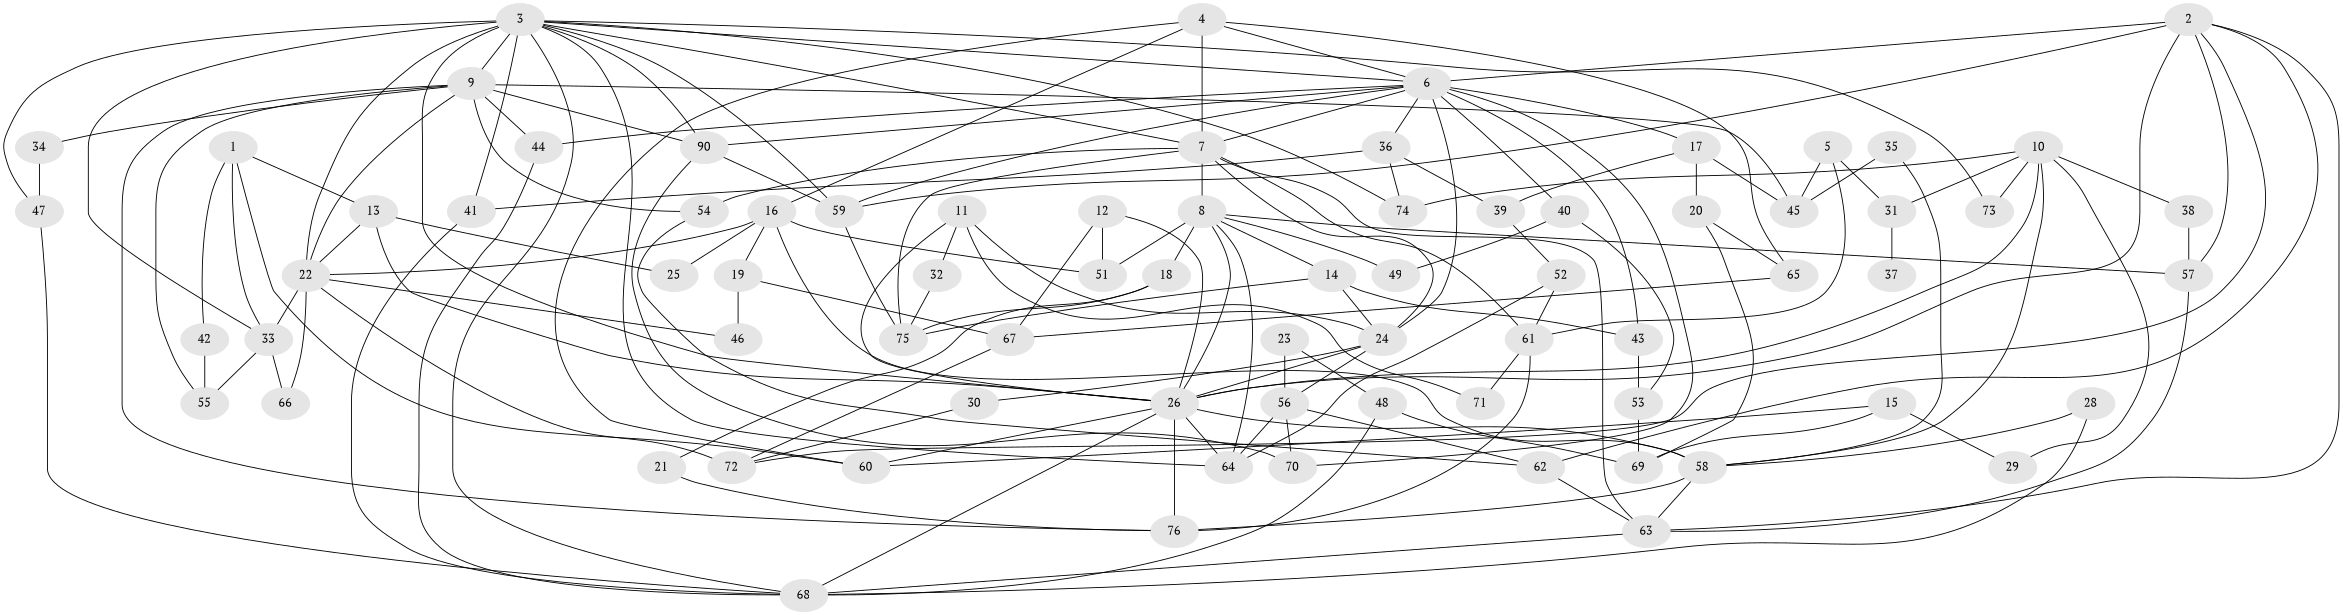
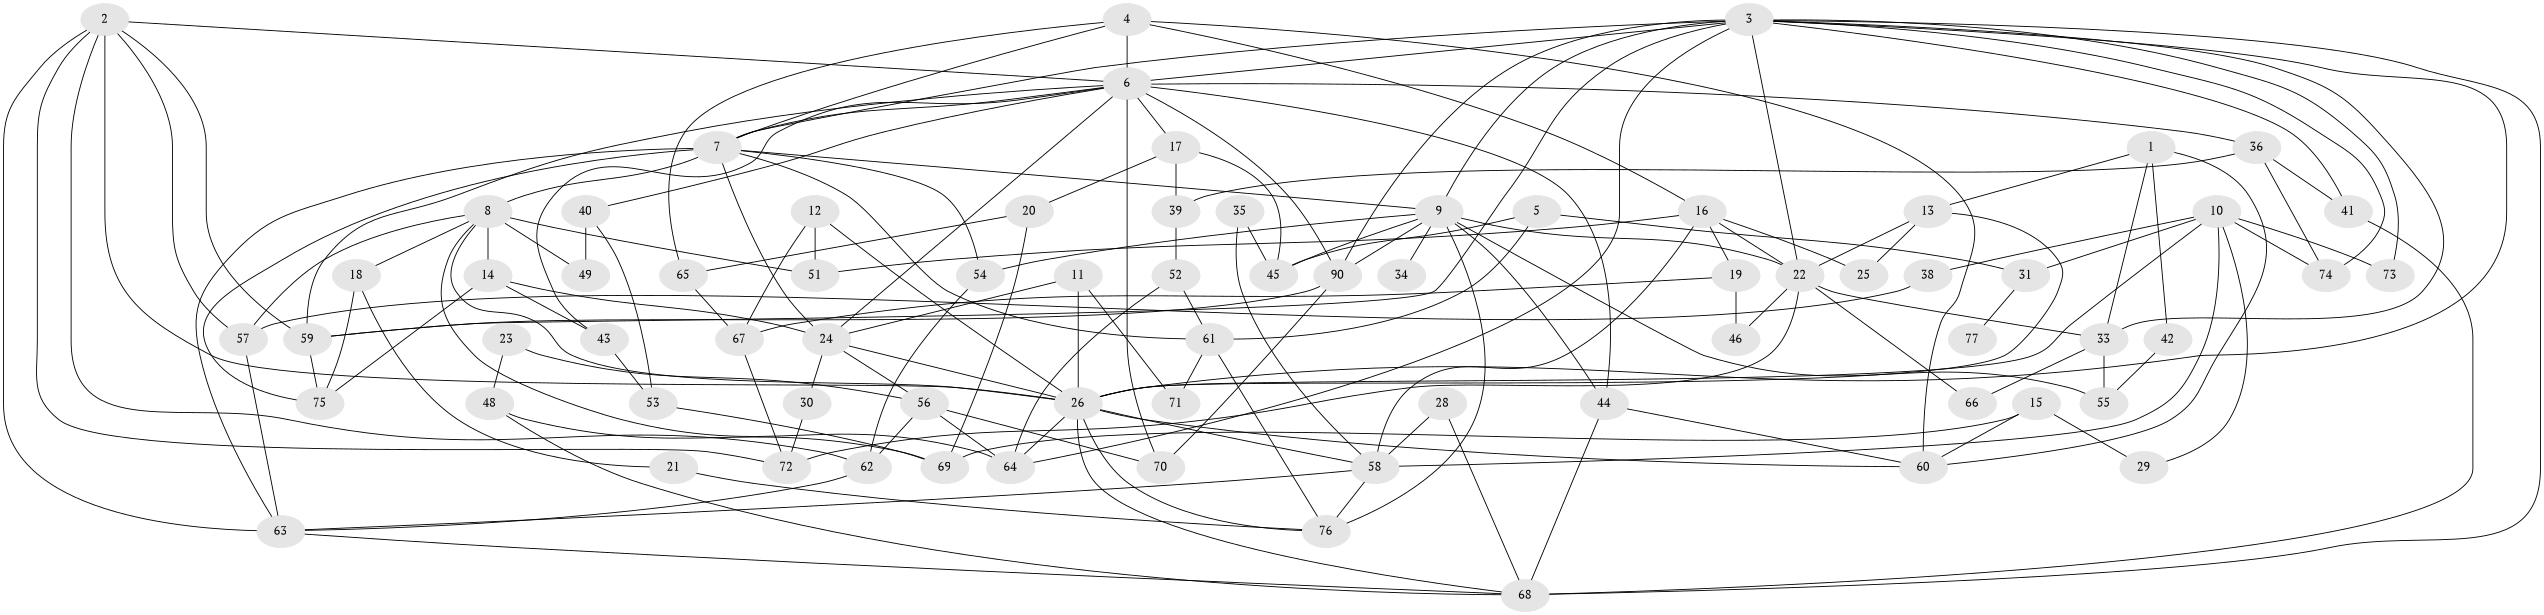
edge "7" -- "9": added
node "47": removed
node "32": removed
node "37": label "37" -> "77"
edge "44" -- "60": added
